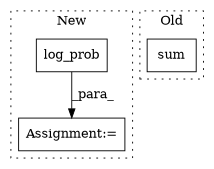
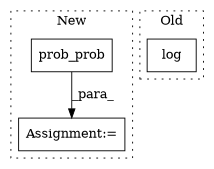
node "log_prob": label "log_prob" -> "prob_prob"
node "sum": label "sum" -> "log"
